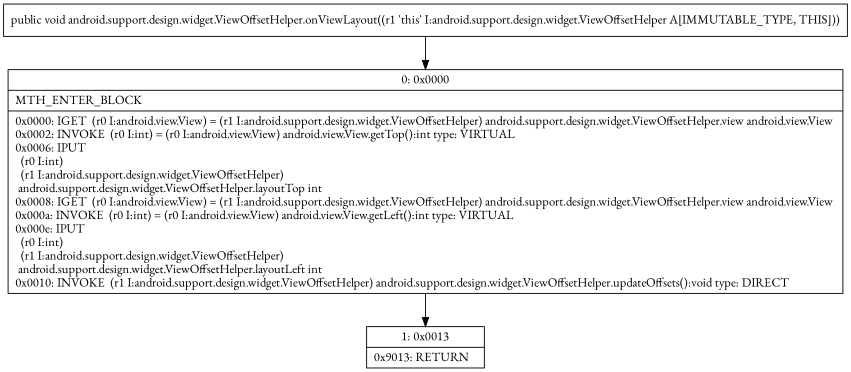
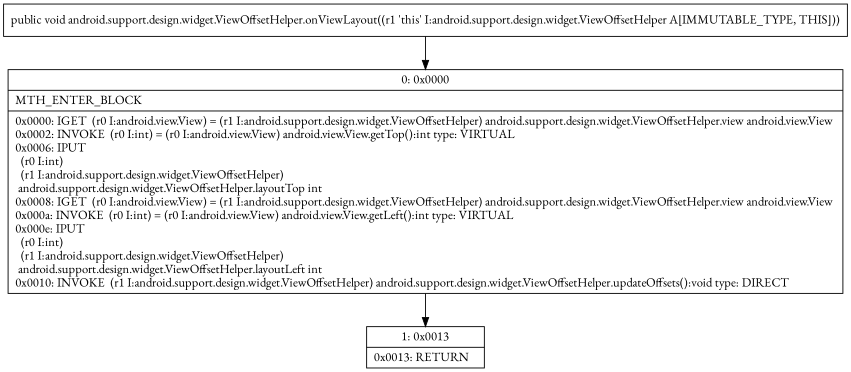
node "1: 0x0013": text "0x9013: RETURN" -> "0x0013: RETURN"
